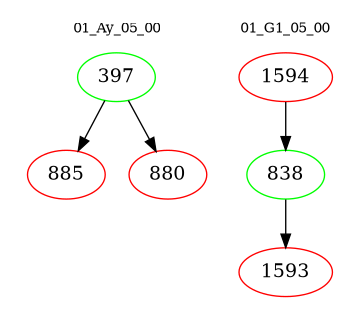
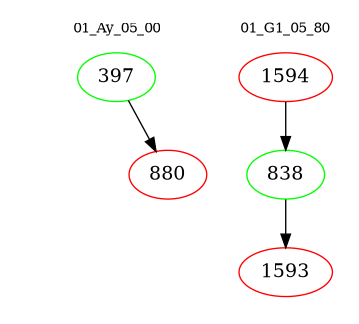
cluster "01_G1_05_00": label "01_G1_05_00" -> "01_G1_05_80"
node "885": removed
